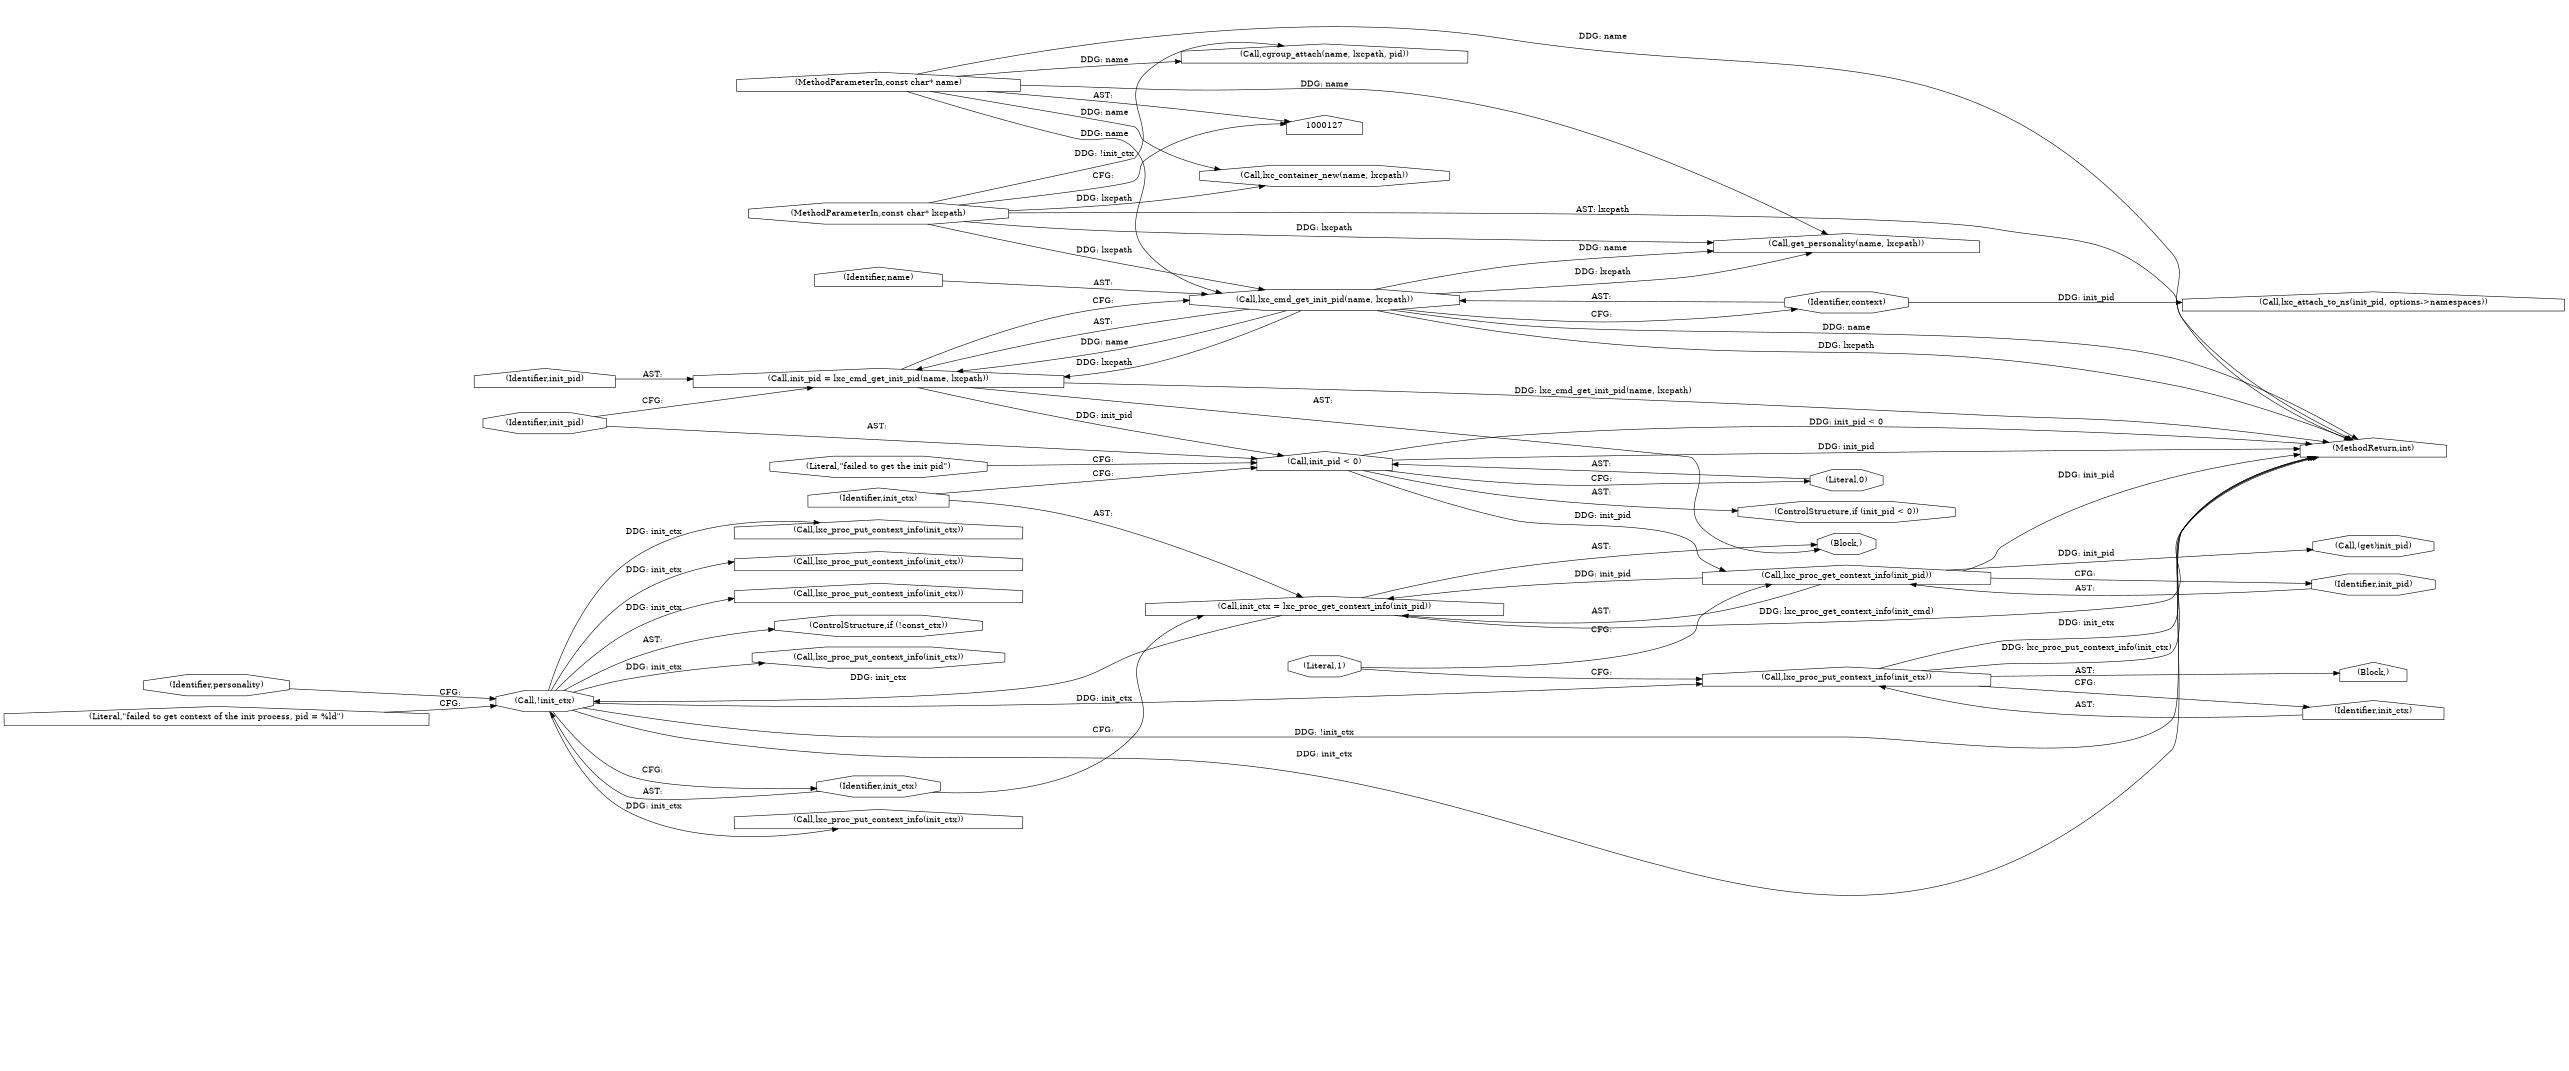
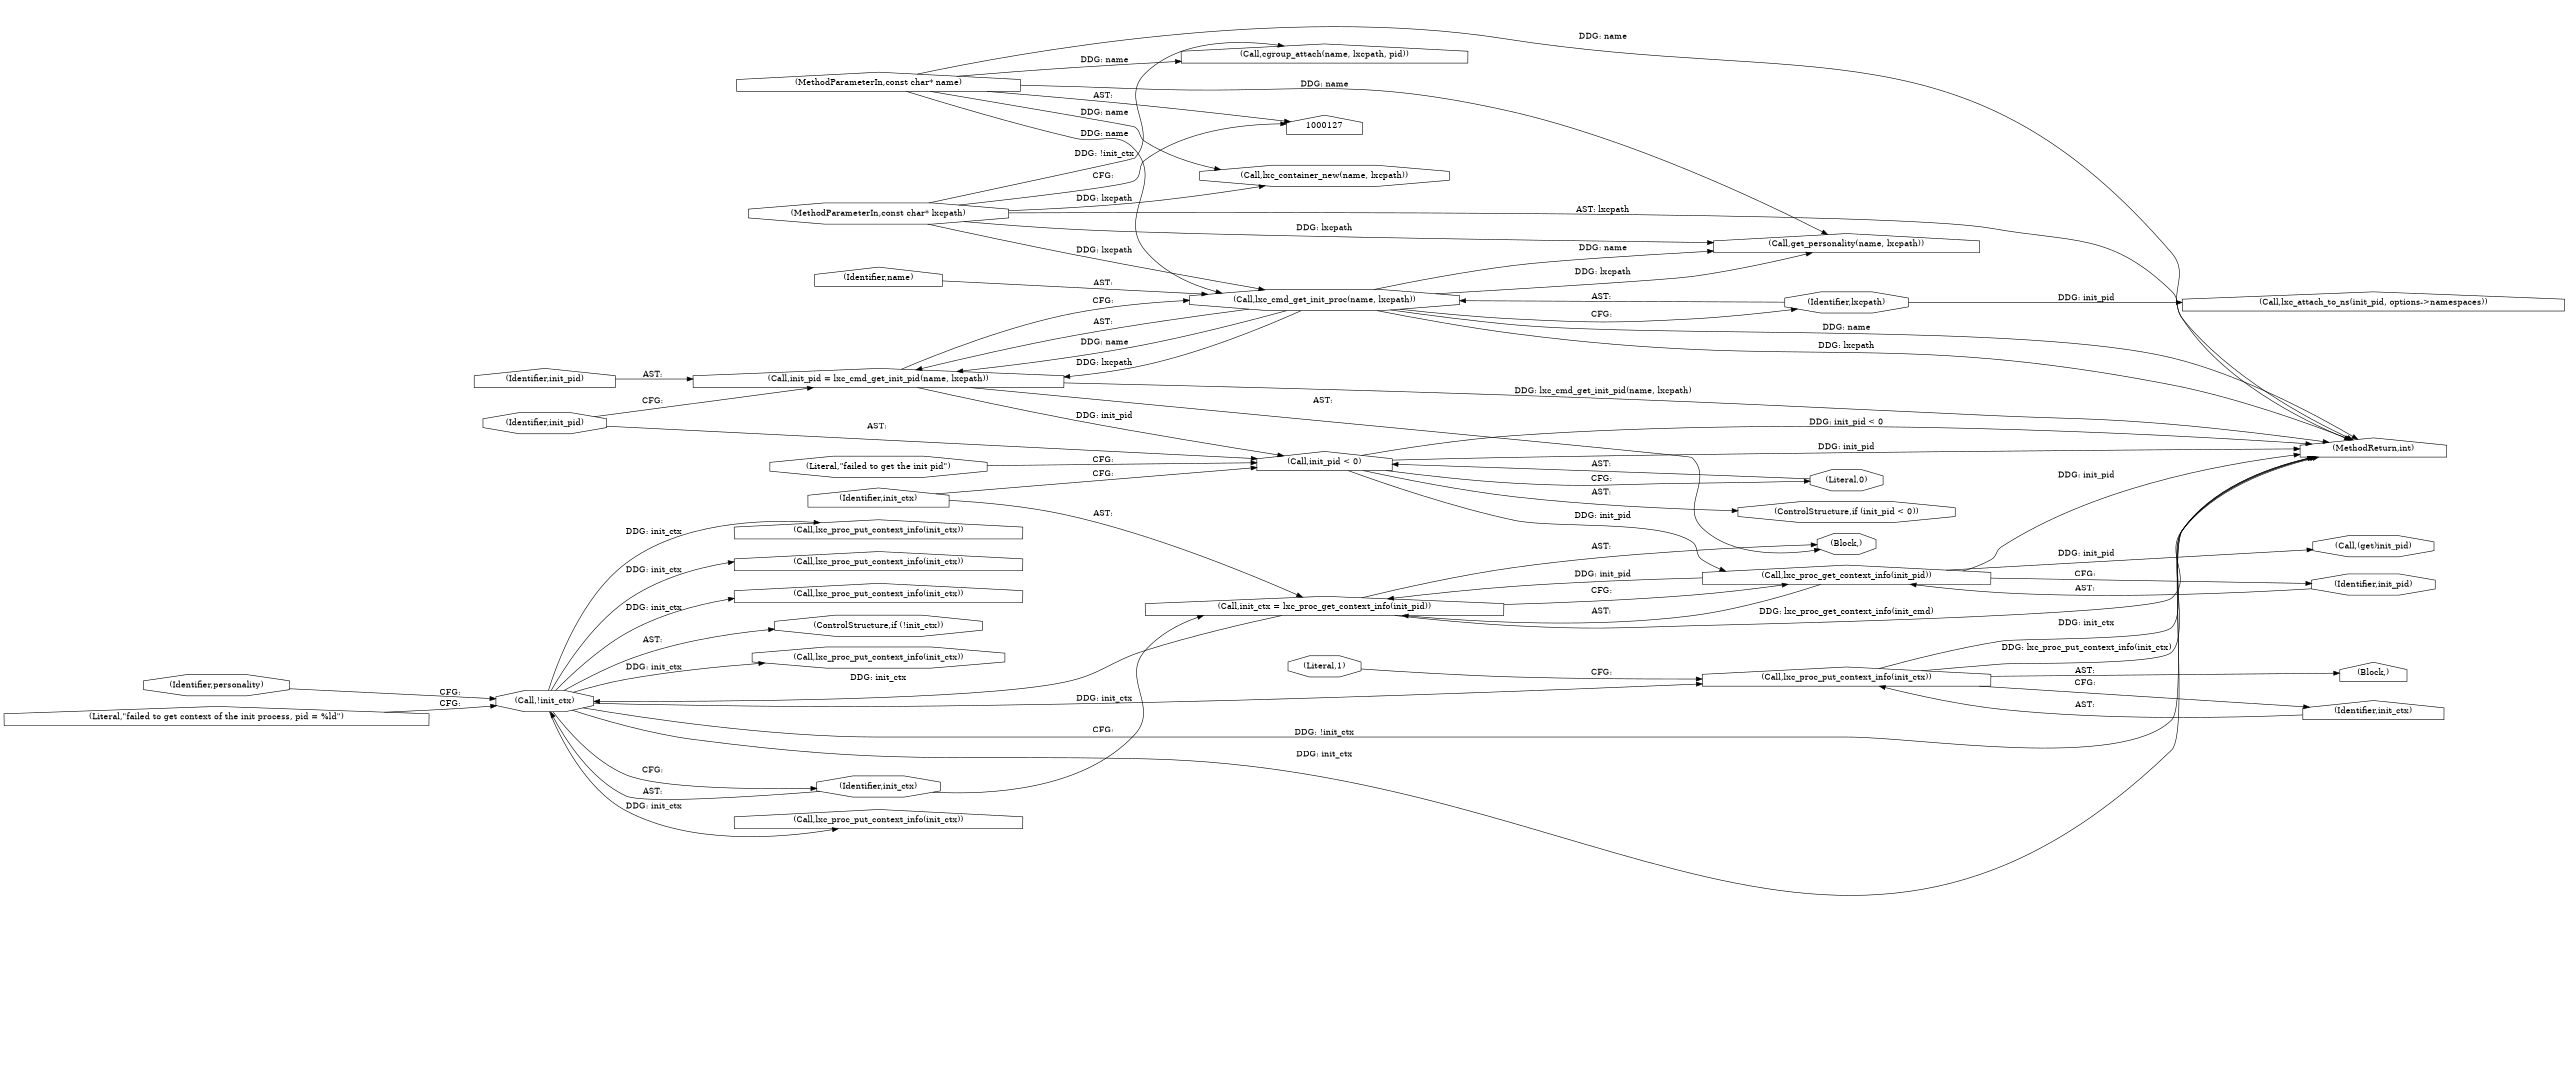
node "(Call,lxc_cmd_get_init_pid(name, lxcpath))": label "(Call,lxc_cmd_get_init_pid(name, lxcpath))" -> "(Call,lxc_cmd_get_init_proc(name, lxcpath))"
node "(Identifier,context)": label "(Identifier,context)" -> "(Identifier,lxcpath)"
node "(ControlStructure,if (!const_ctx))": label "(ControlStructure,if (!const_ctx))" -> "(ControlStructure,if (!init_ctx))"
edge "(Literal,1)" -> "(Call,lxc_proc_get_context_info(init_pid))": now "(Call,init_ctx = lxc_proc_get_context_info(init_pid))" -> "(Call,lxc_proc_get_context_info(init_pid))"
